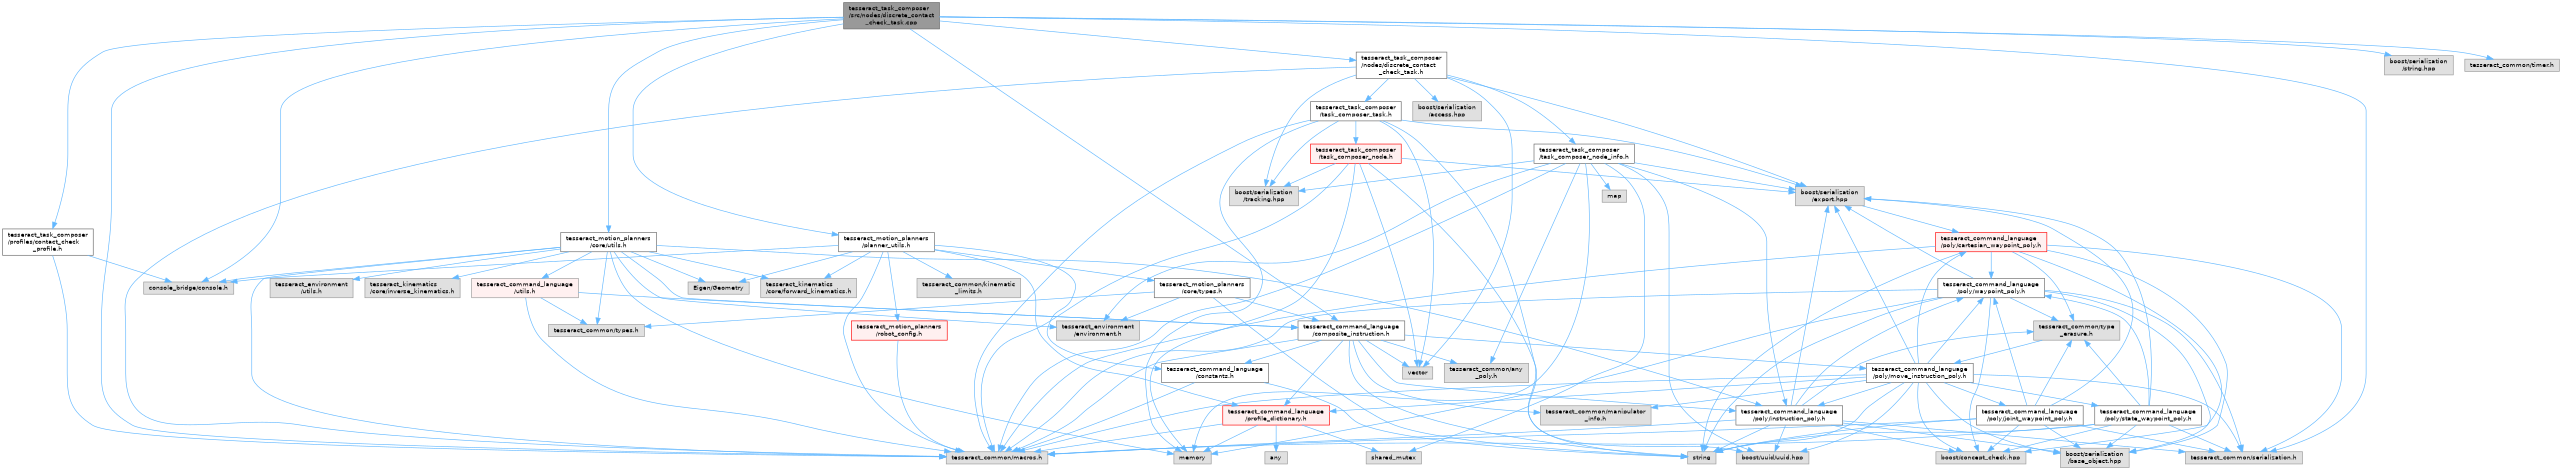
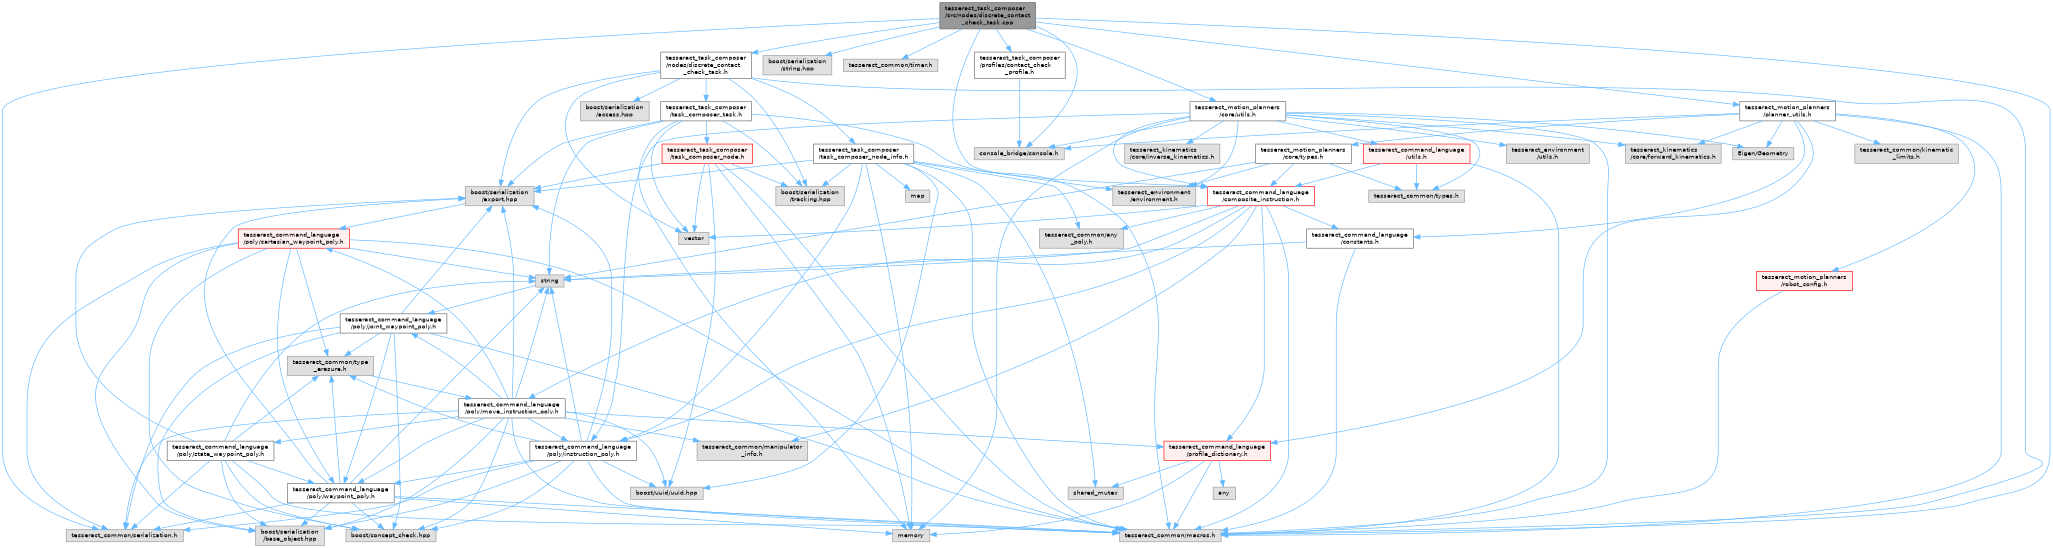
node "tesseract_command_language /utils.h": color grey60 -> red
node "tesseract_command_language /composite_instruction.h": color grey40 -> red
edge "tesseract_command_language /poly/joint_waypoint_poly.h" -> "string": reversed
edge "tesseract_task_composer /profiles/contact_check _profile.h" -> "tesseract_common/macros.h": removed
